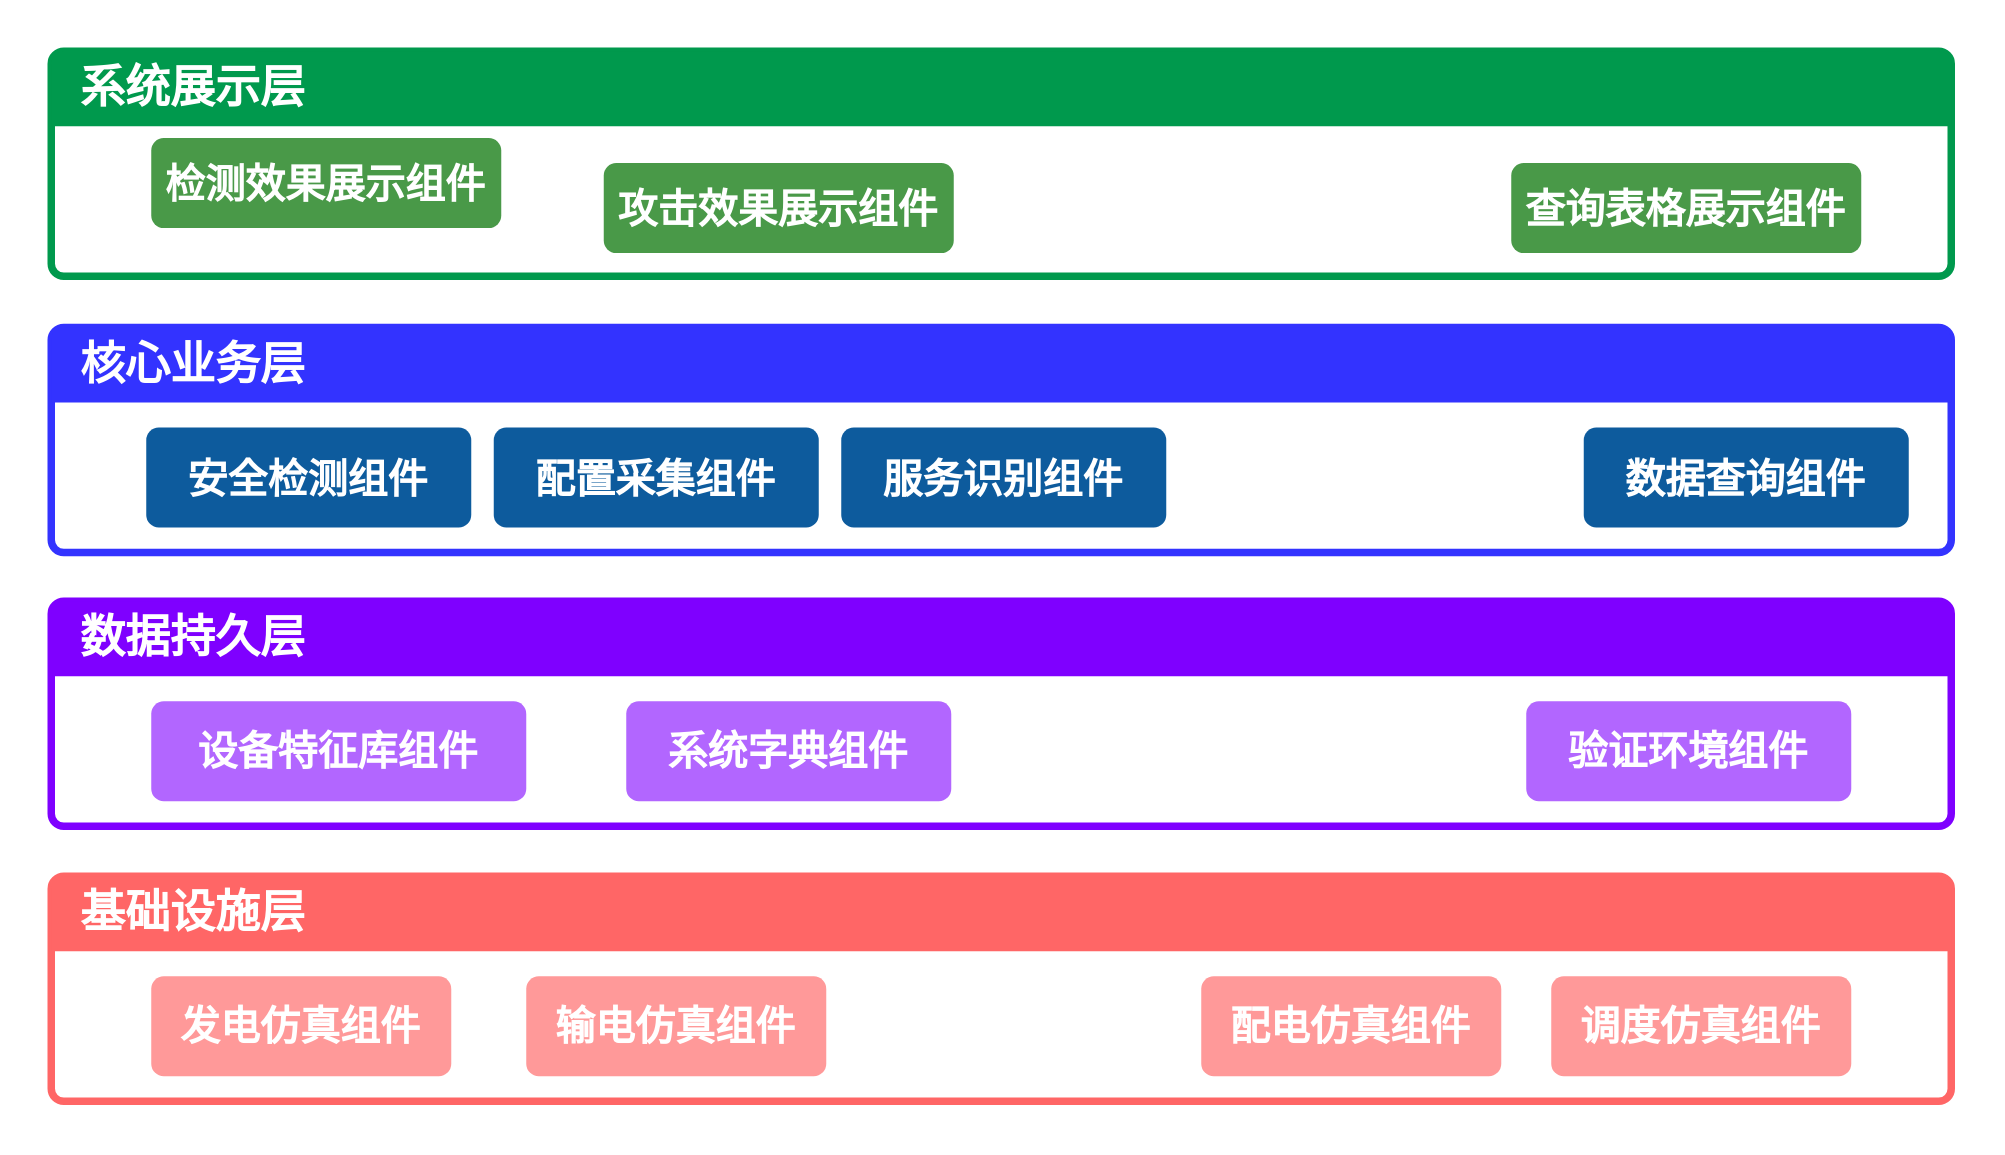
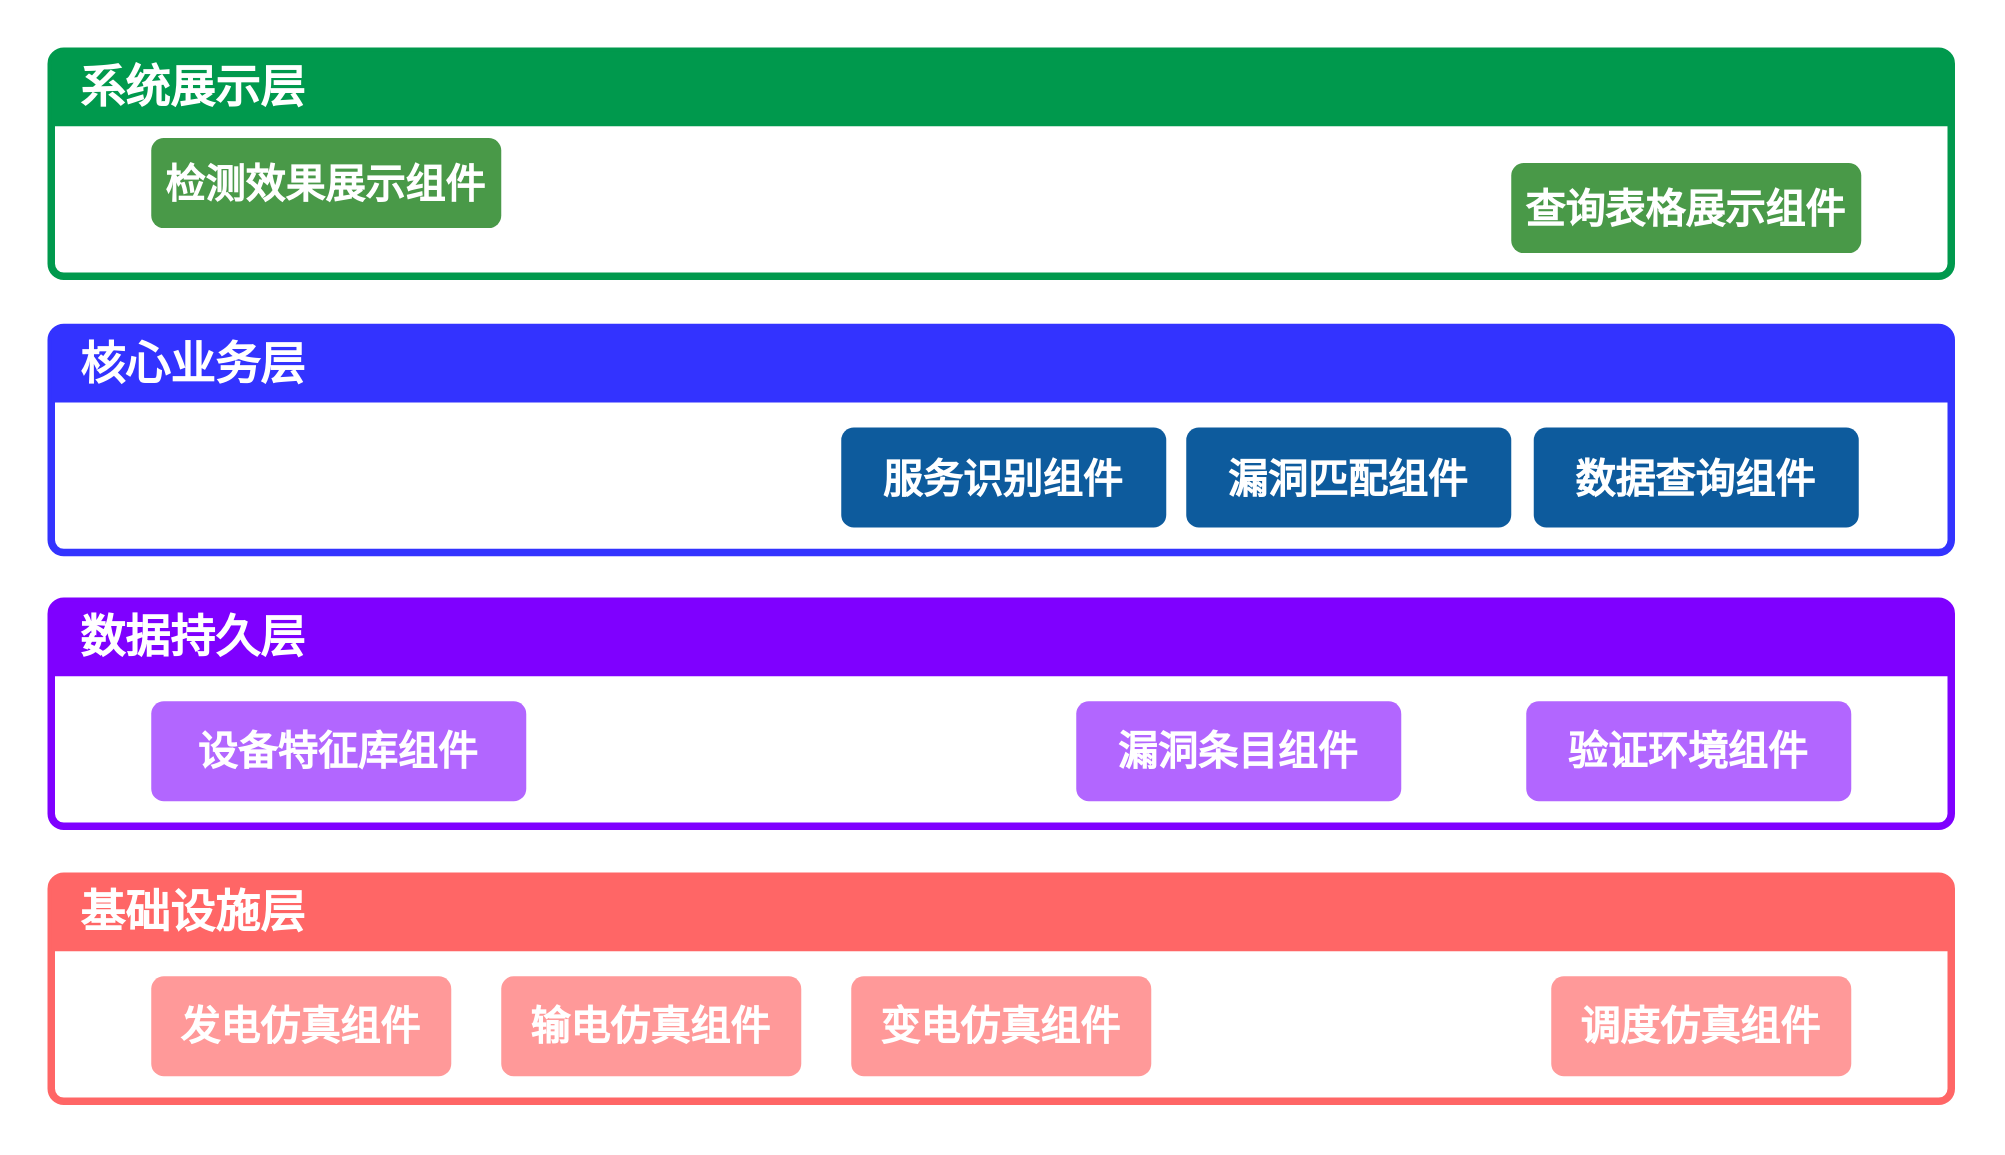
node "攻击效果展示组件": removed
node "安全检测组件": removed
node "配置采集组件": removed
node "漏洞匹配组件": added
node "数据查询组件": moved (1746, 478) -> (1696, 478)
node "系统字典组件": removed
node "漏洞条目组件": added
node "输电仿真组件": moved (676, 1026) -> (651, 1026)
node "变电仿真组件": added
node "配电仿真组件": removed
